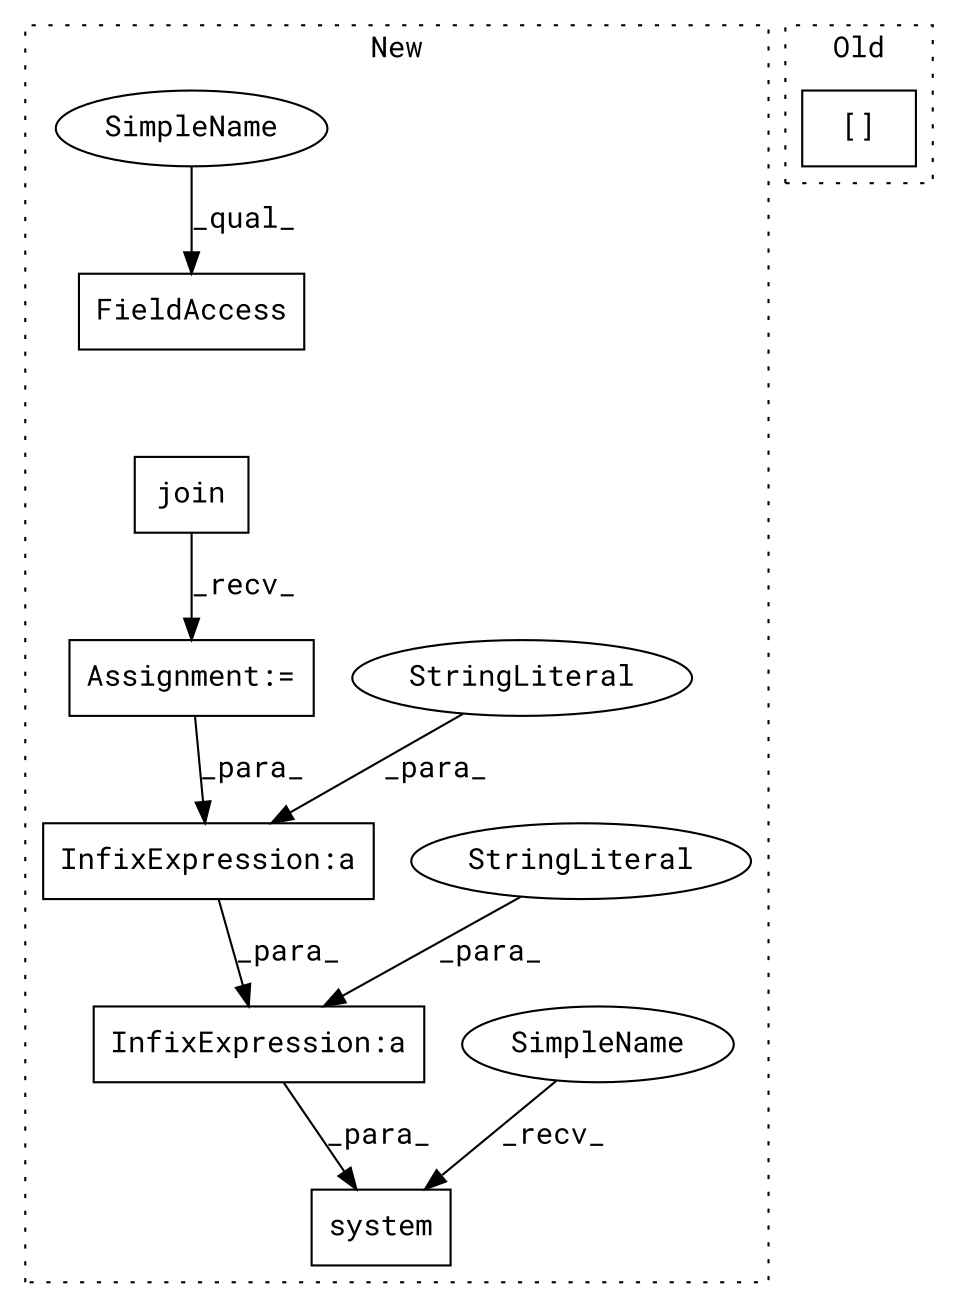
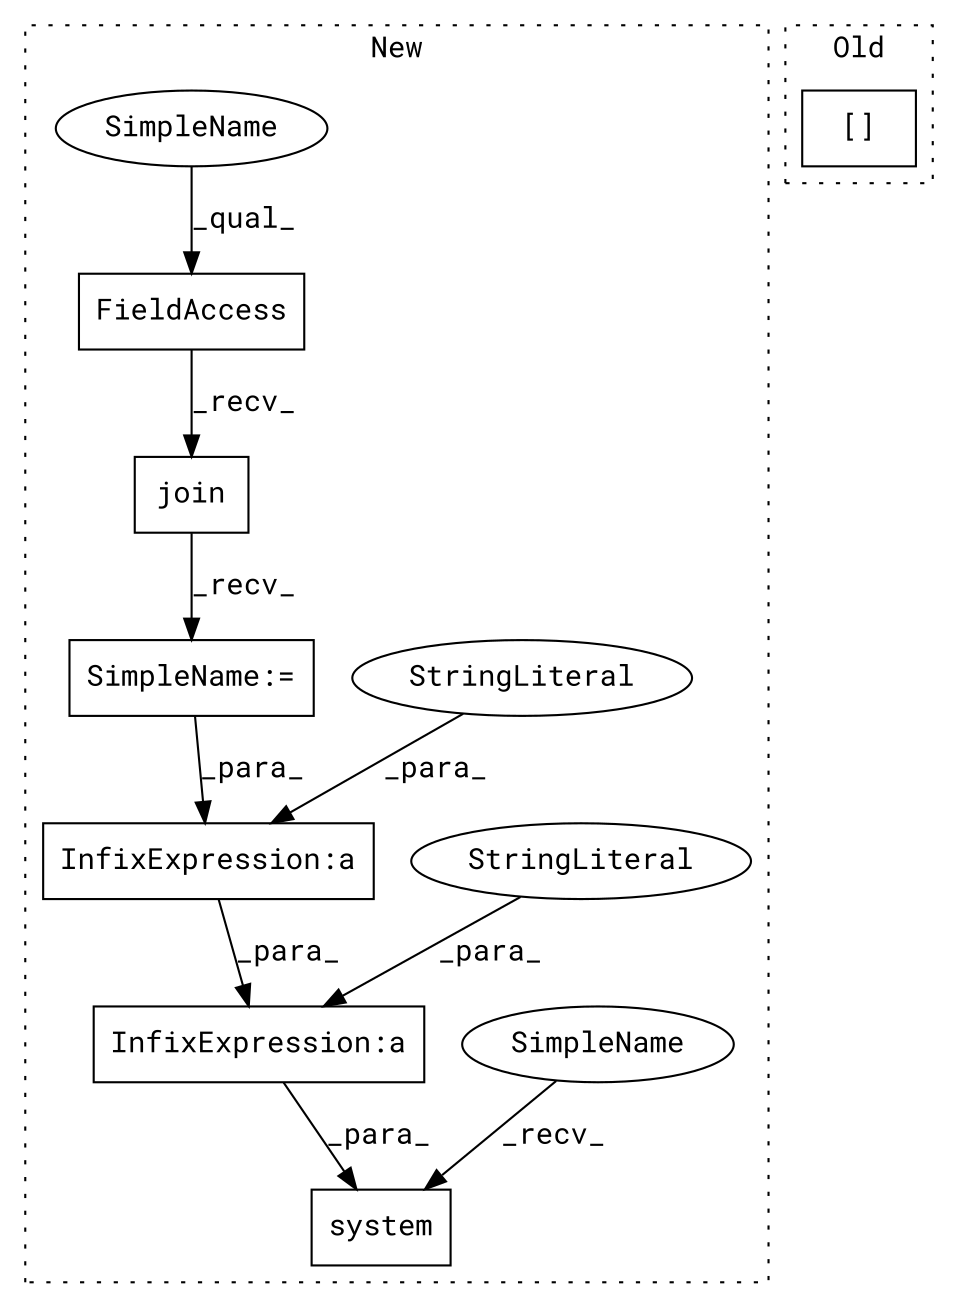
edge "FieldAccess" -> "join": added, label "_recv_"
node "Assignment:=": label "Assignment:=" -> "SimpleName:="
